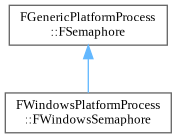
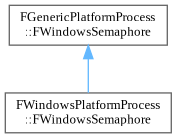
node "FGenericPlatformProcess ::FSemaphore": label "FGenericPlatformProcess ::FSemaphore" -> "FGenericPlatformProcess ::FWindowsSemaphore"
